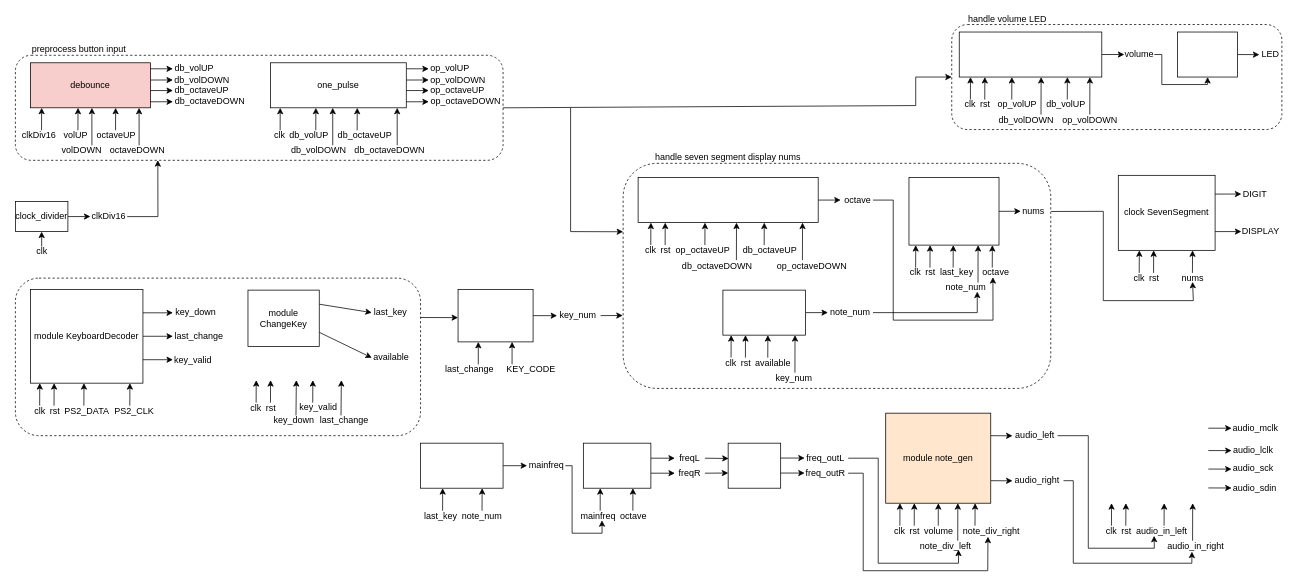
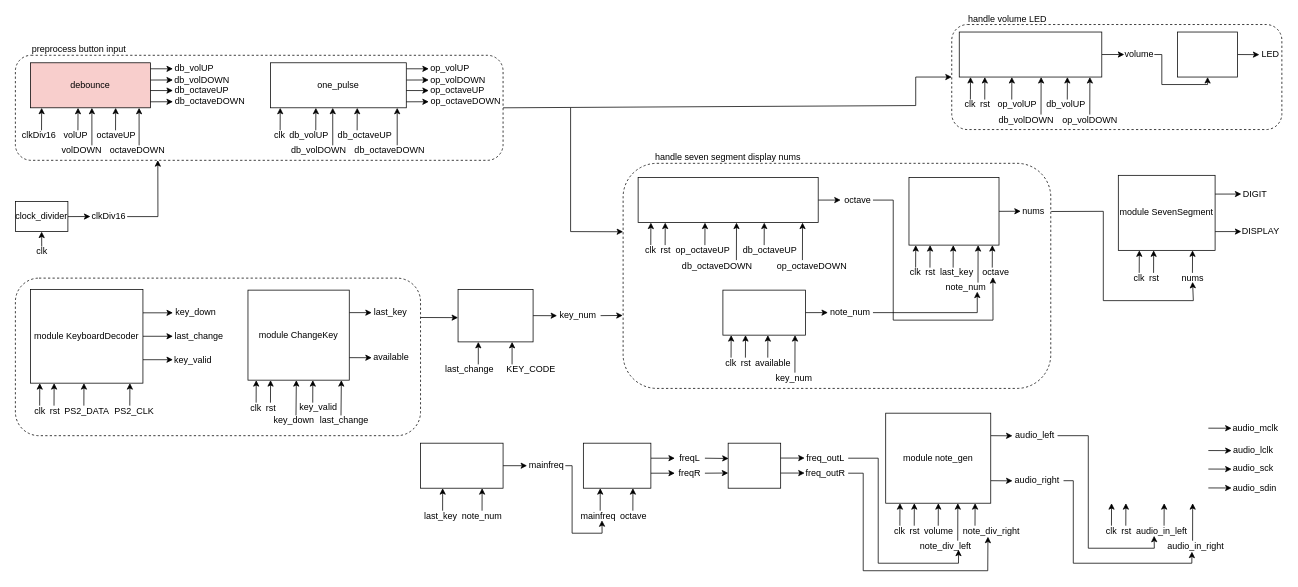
node "clock SevenSegment": label "clock SevenSegment" -> "module SevenSegment"
node "module ChangeKey": size 71x56 -> 101x90
node "module note_gen": fillcolor #ffe6cc -> #ffffff
